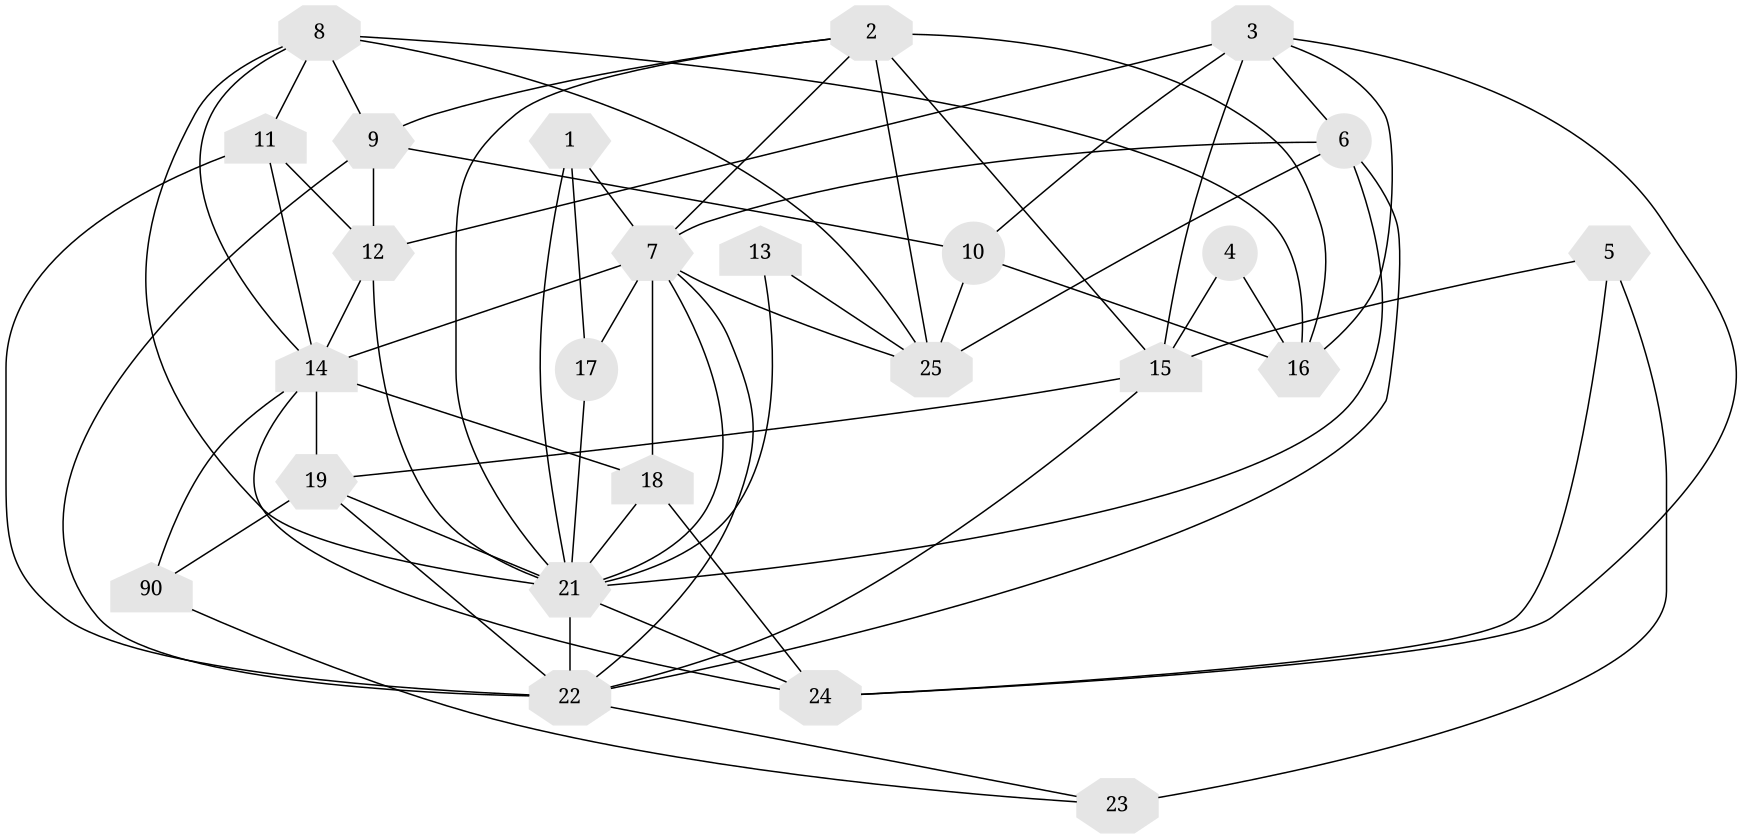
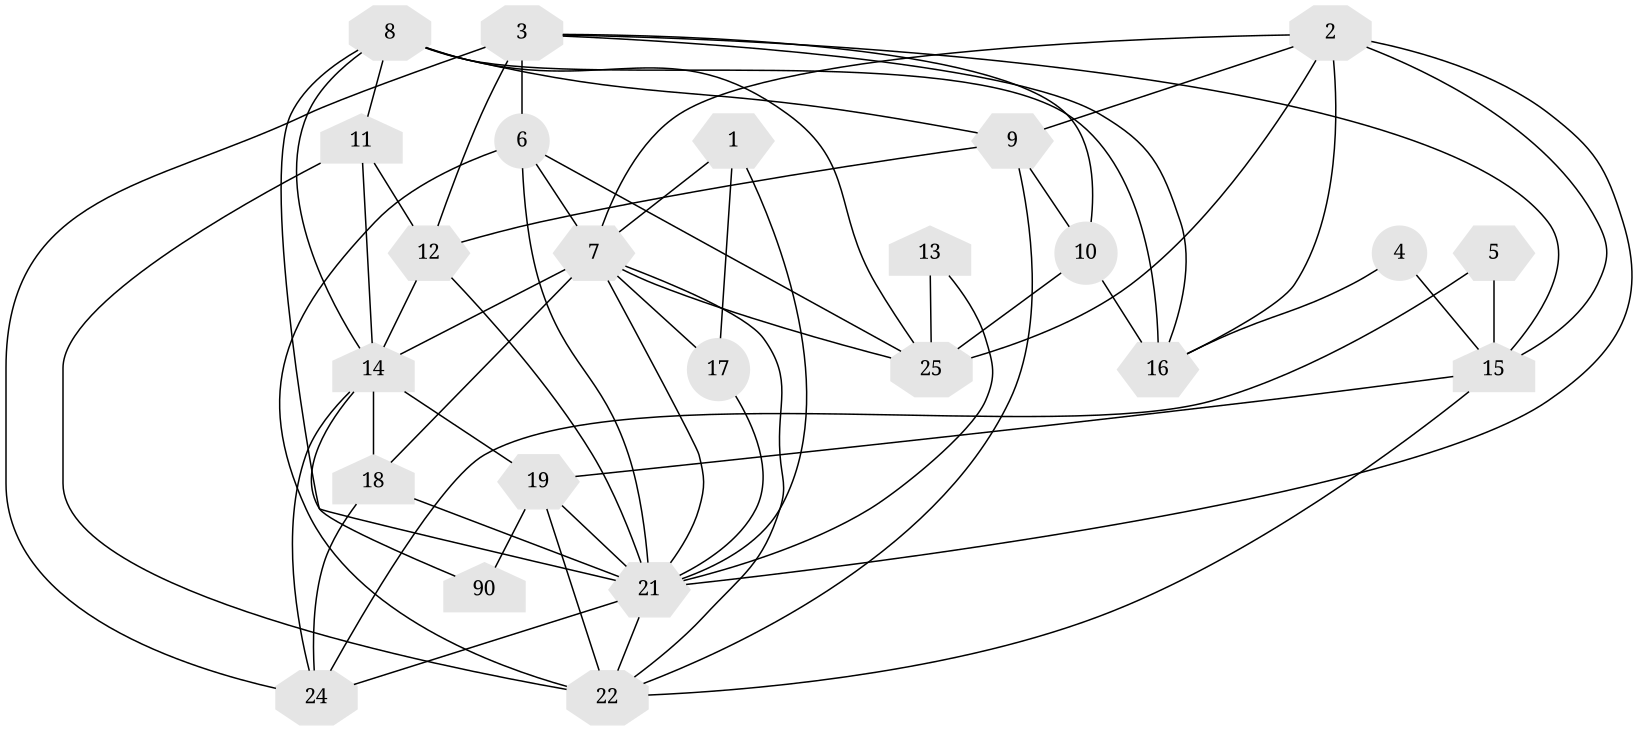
node "23": removed
